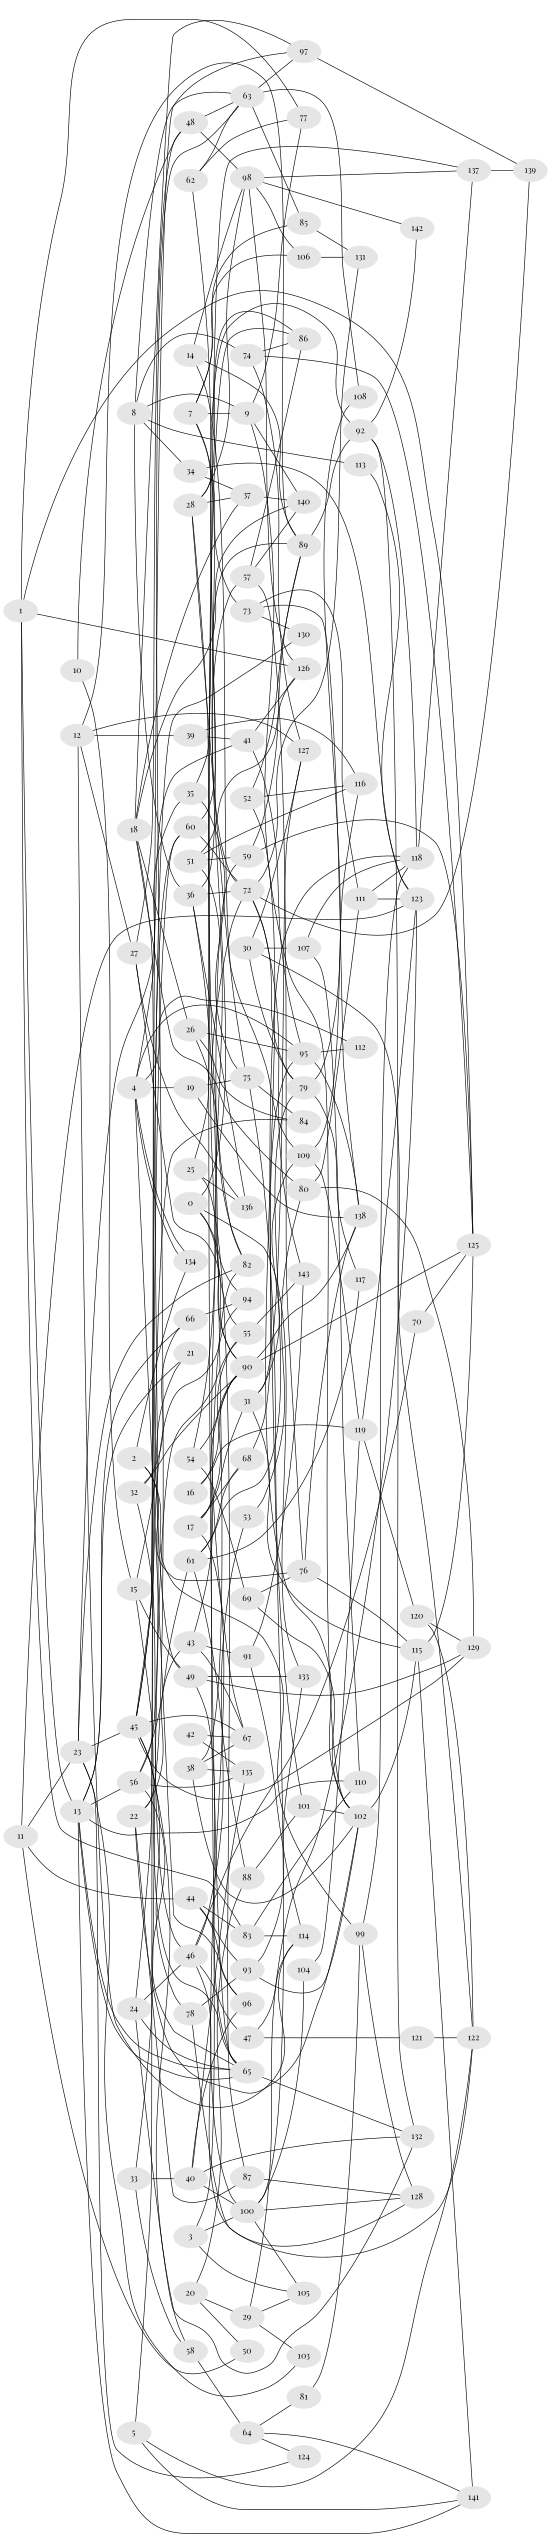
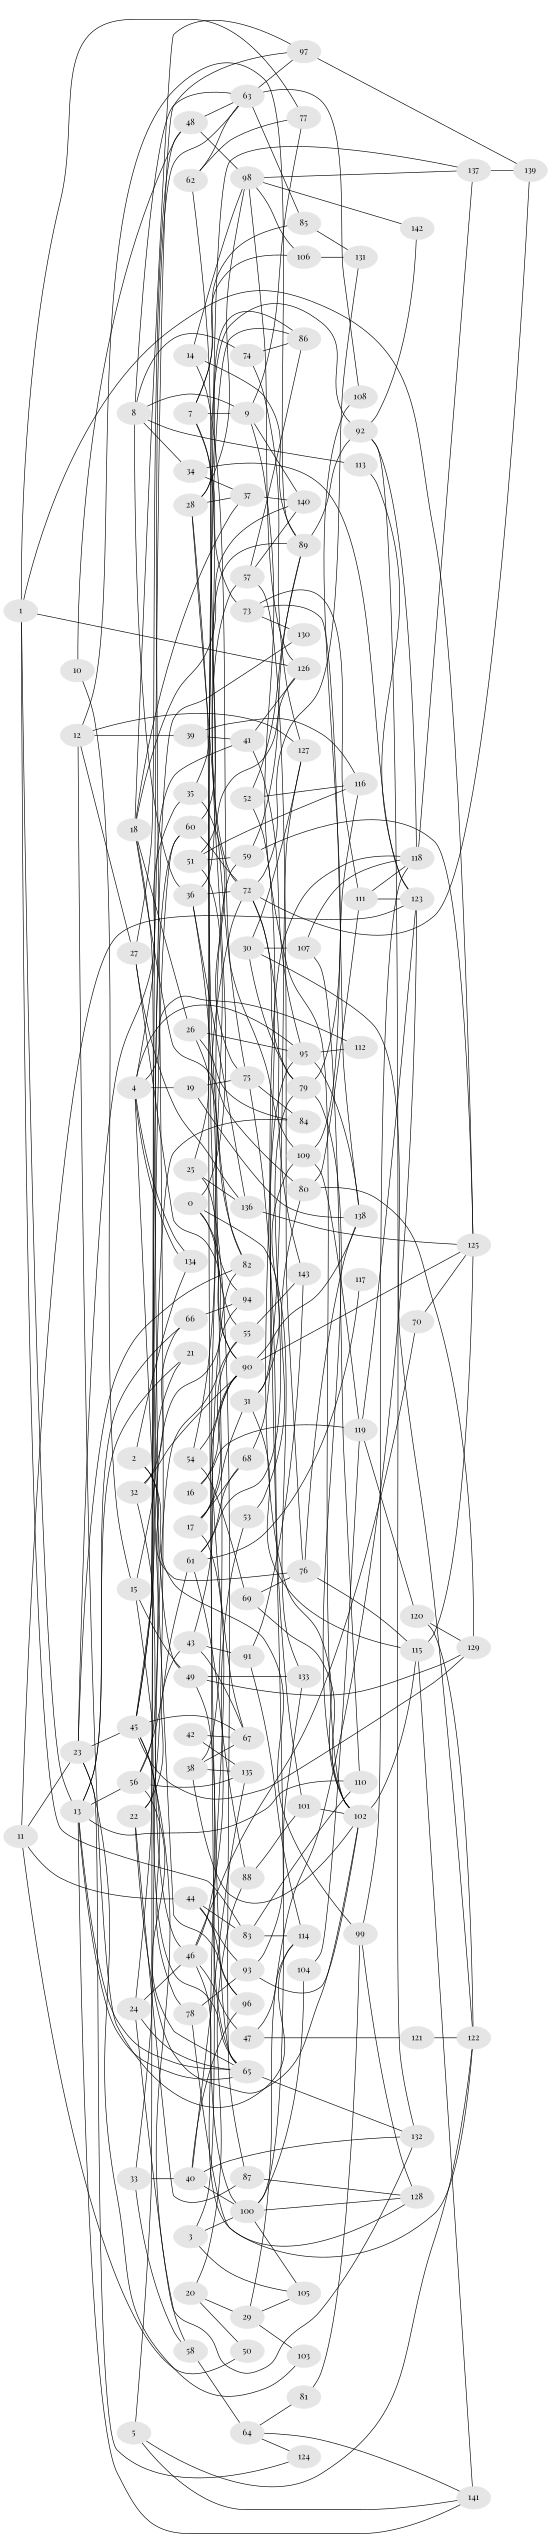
edge "74" -- "125": now "136" -- "125"
edge "79" -- "117": now "79" -- "102"
